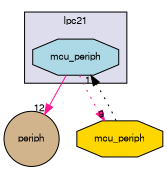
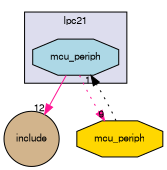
node "periph": label "periph" -> "include"
